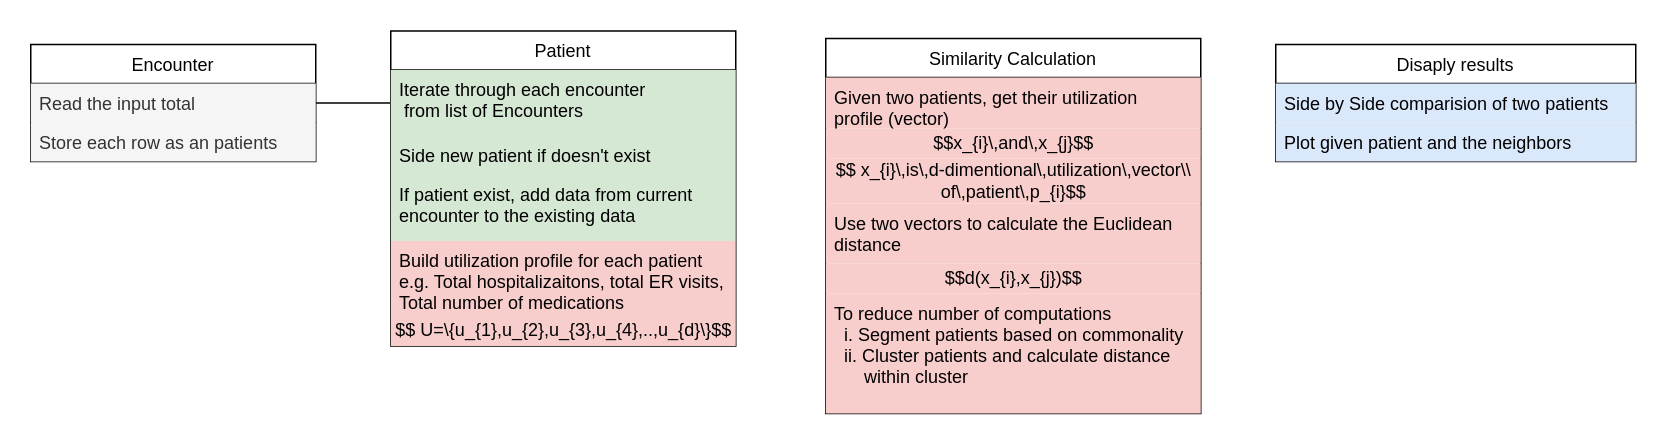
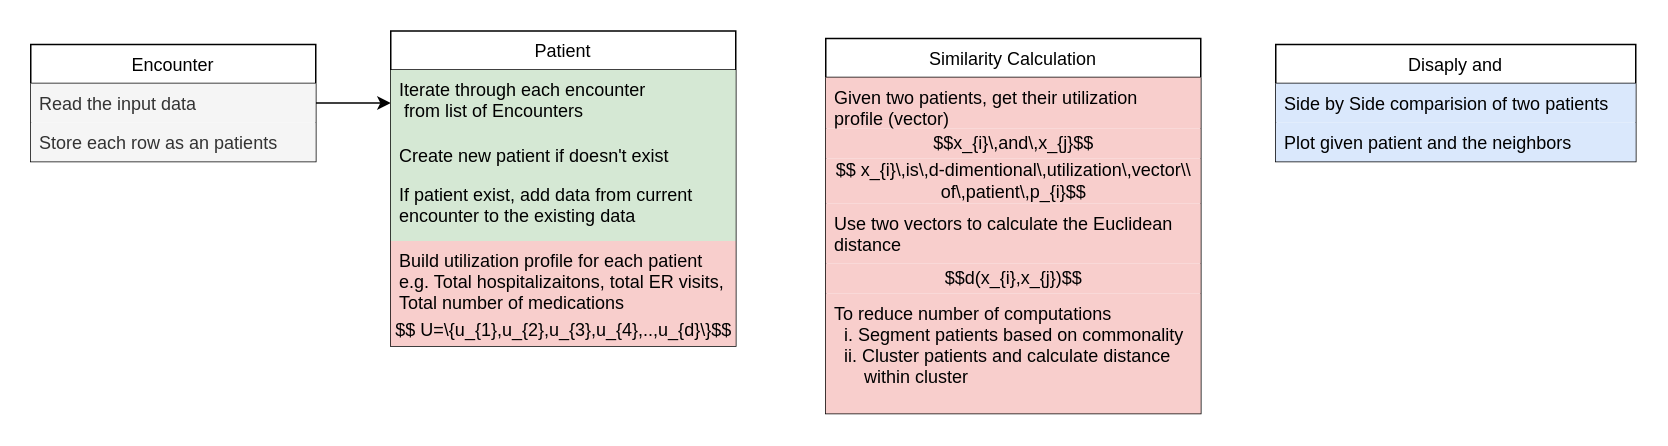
node "Disaply results": label "Disaply results" -> "Disaply and"
edge "Encounter" -- "Iterate through each encounter from list of Encounters": arrowhead none -> classic
node "Read the input total": label "Read the input total" -> "Read the input data"
node "Side new patient if doesn't exist": label "Side new patient if doesn't exist" -> "Create new patient if doesn't exist"
